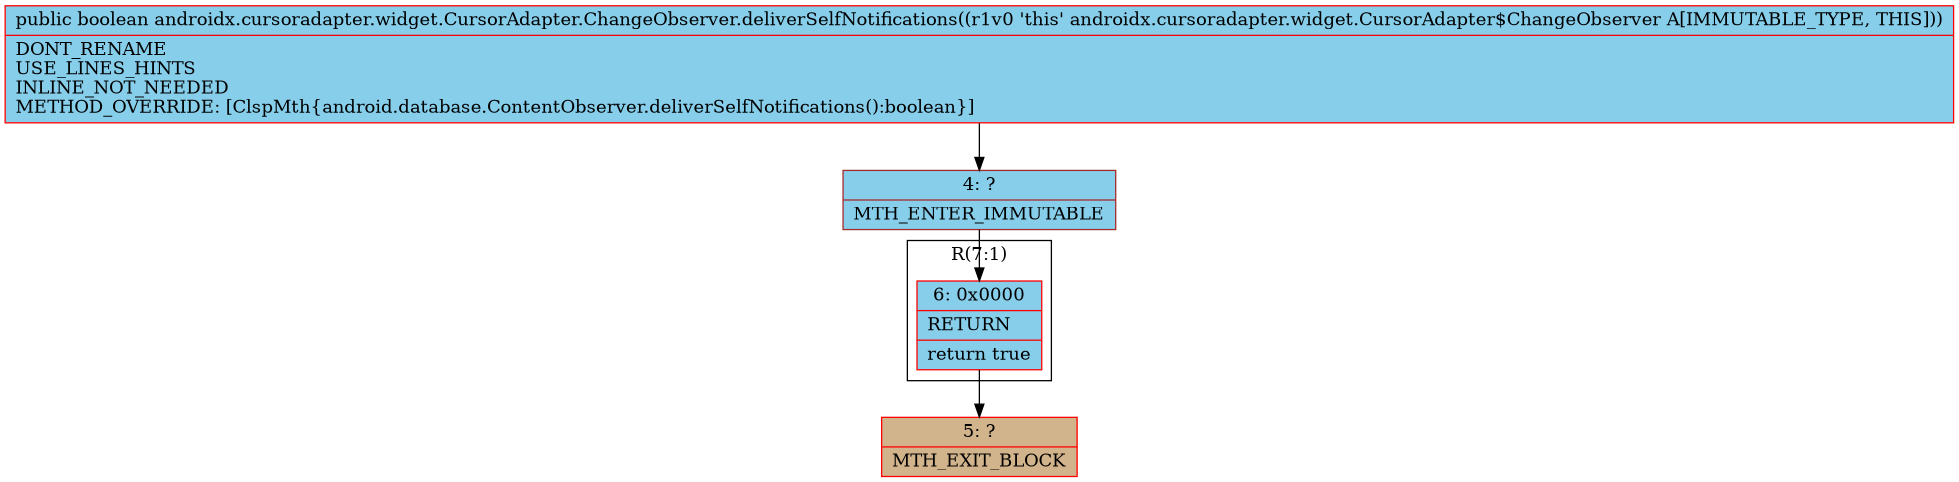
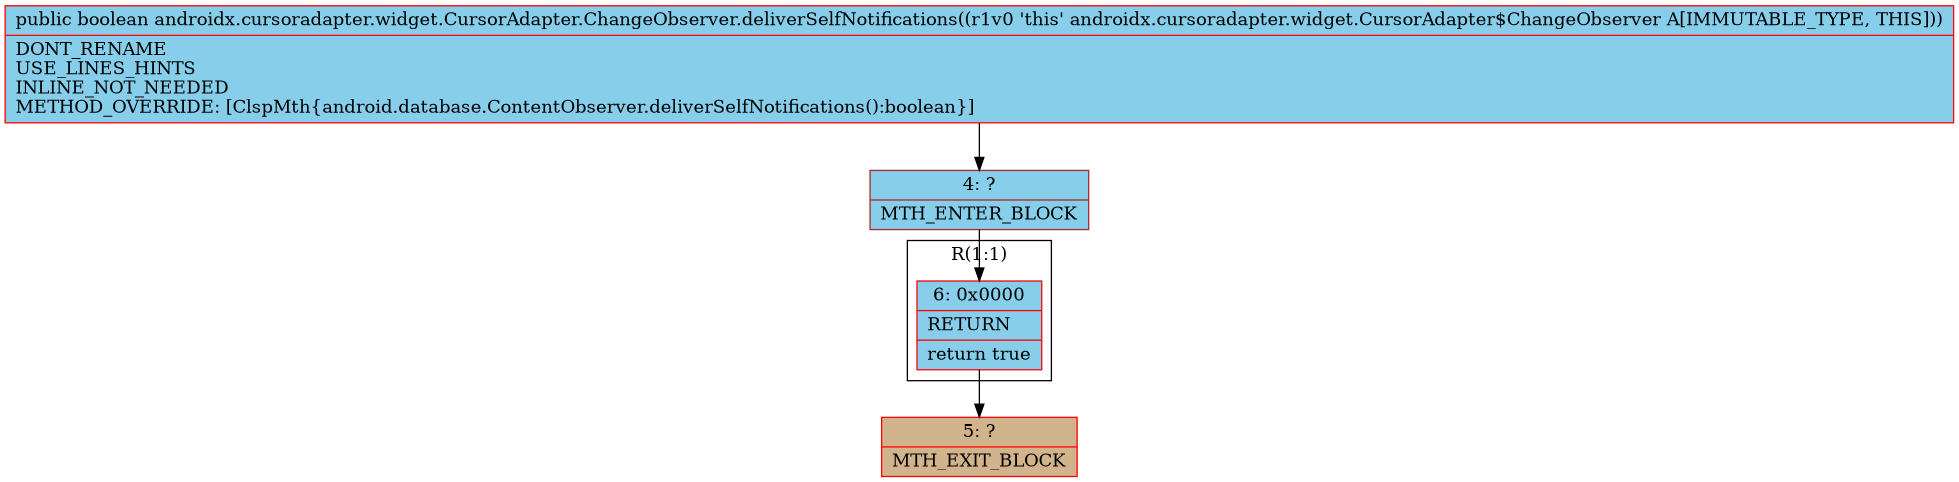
node "4: ?": text "MTH_ENTER_IMMUTABLE" -> "MTH_ENTER_BLOCK"
cluster "R(7:1)": label "R(7:1)" -> "R(1:1)"
